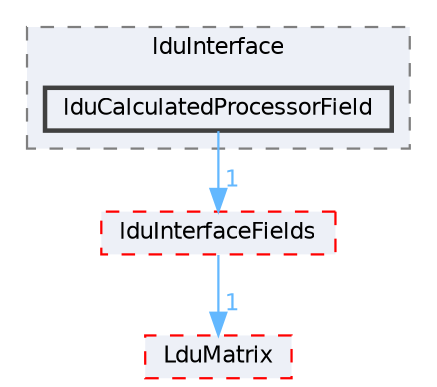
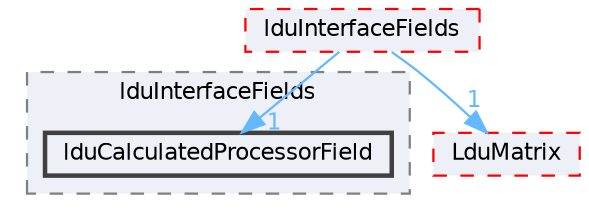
cluster "lduInterface": label "lduInterface" -> "lduInterfaceFields"
edge "lduCalculatedProcessorField" -> "lduInterfaceFields": reversed
